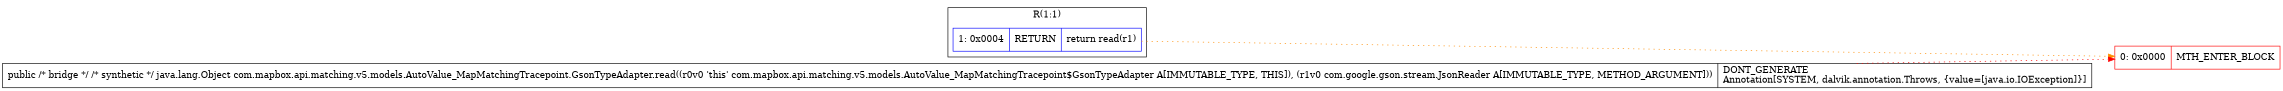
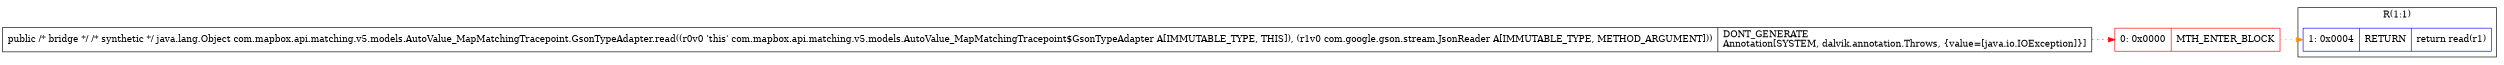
edge "1: 0x0004" -> "0: 0x0000": reversed
